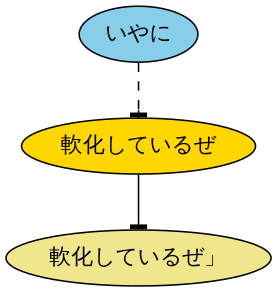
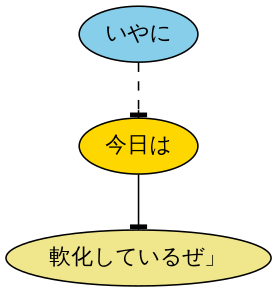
node "軟化しているぜ": label "軟化しているぜ" -> "今日は"
